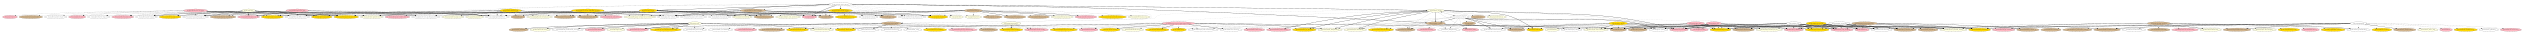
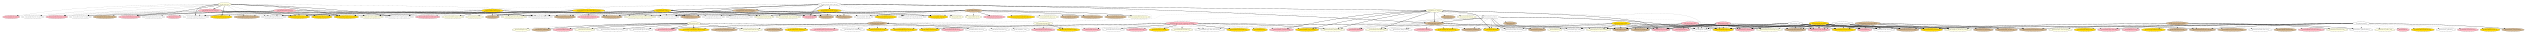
edge "fossasia/meilix" -> "fossasia/api.fossasia.net": now "fossasia/meilix" -> "fossasia/phimpme-android"
edge "fossasia/pslab-android" -> "fossasia/magic-epaper-firmware": added
